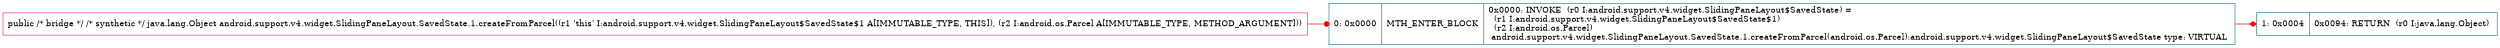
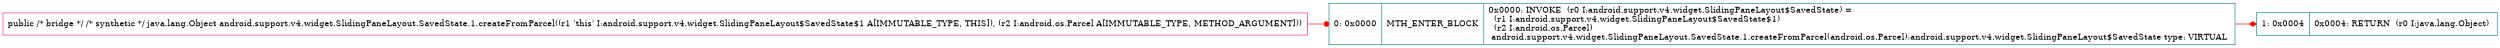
node "1: 0x0004": text "0x0094: RETURN  (r0 I:java.lang.Object)" -> "0x0004: RETURN  (r0 I:java.lang.Object)"
